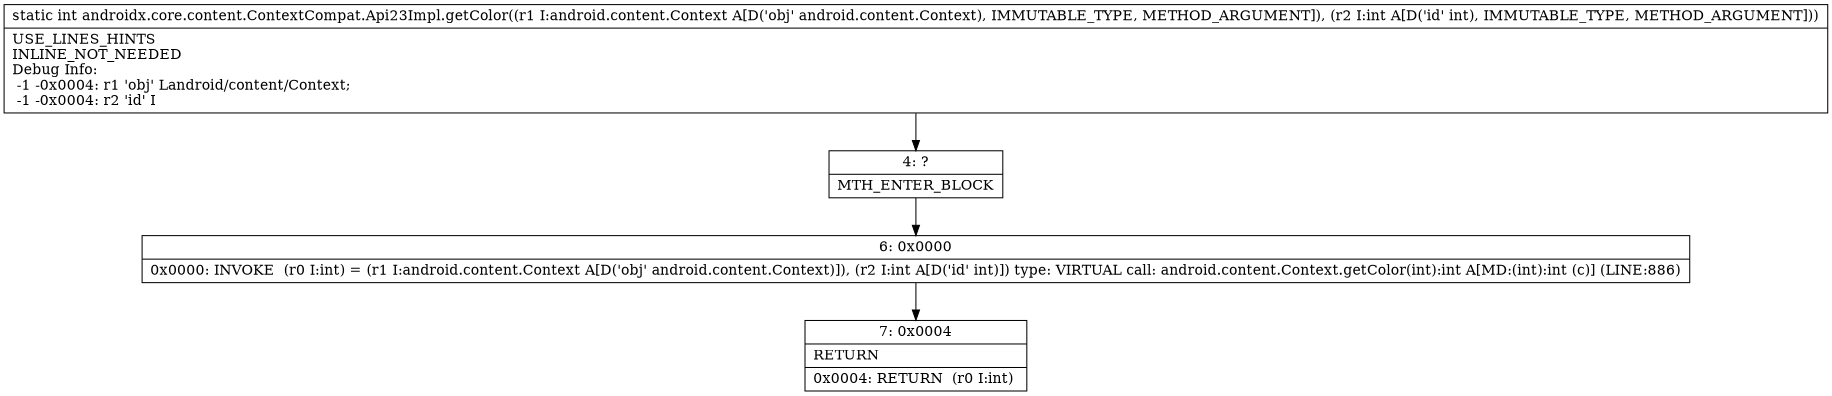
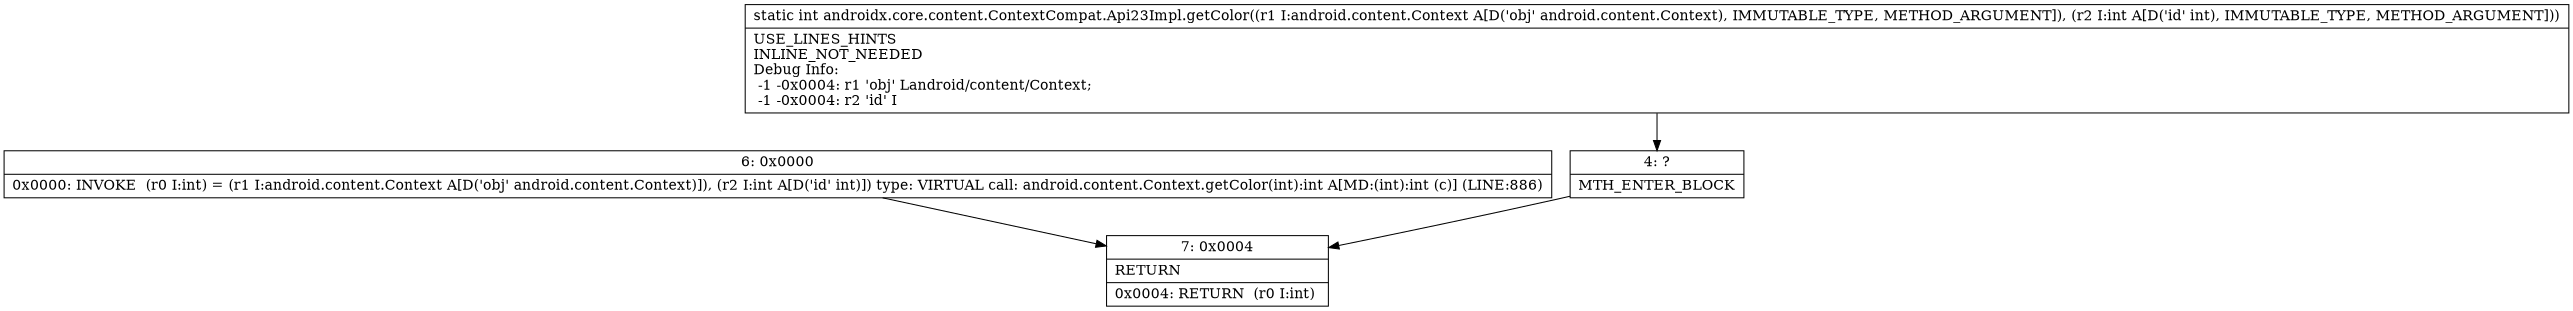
edge "4: ?" -> "6: 0x0000": now "4: ?" -> "7: 0x0004"
